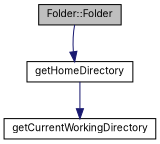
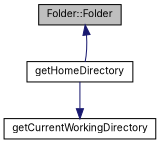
edge "Folder::Folder" -> "getHomeDirectory": reversed
